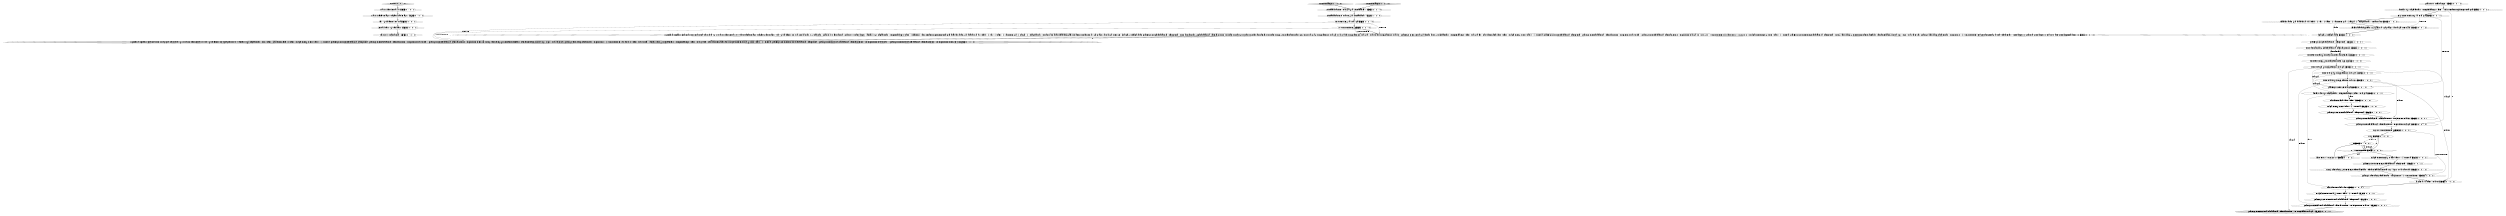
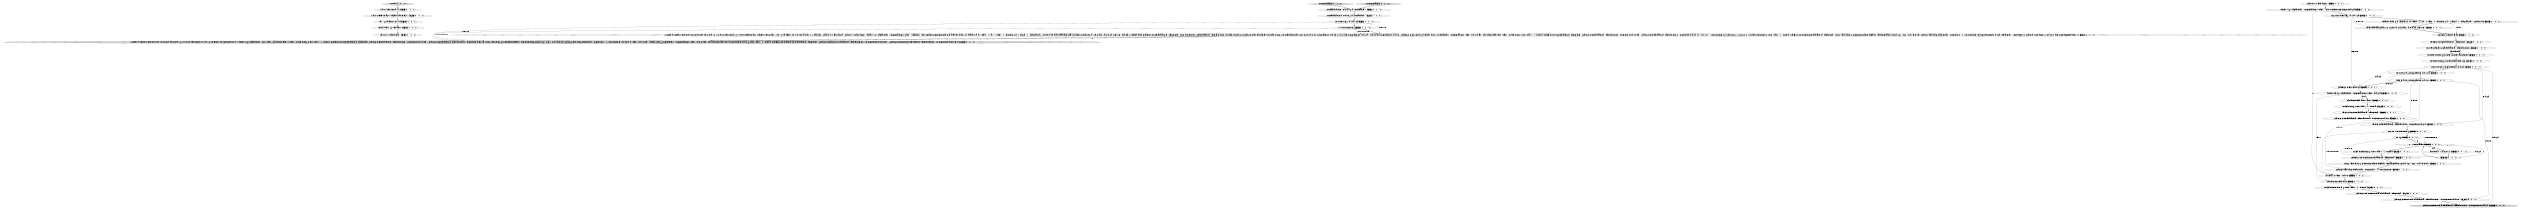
edge "final int NUM_CALL_WITH_TOKEN = 5@@@28@@@['0', '0', '1']" -> "i < NUM_CALL_WITH_TOKEN@@@30@@@['0', '0', '1']": added, label "NUM_CALL_WITH_TOKEN"
